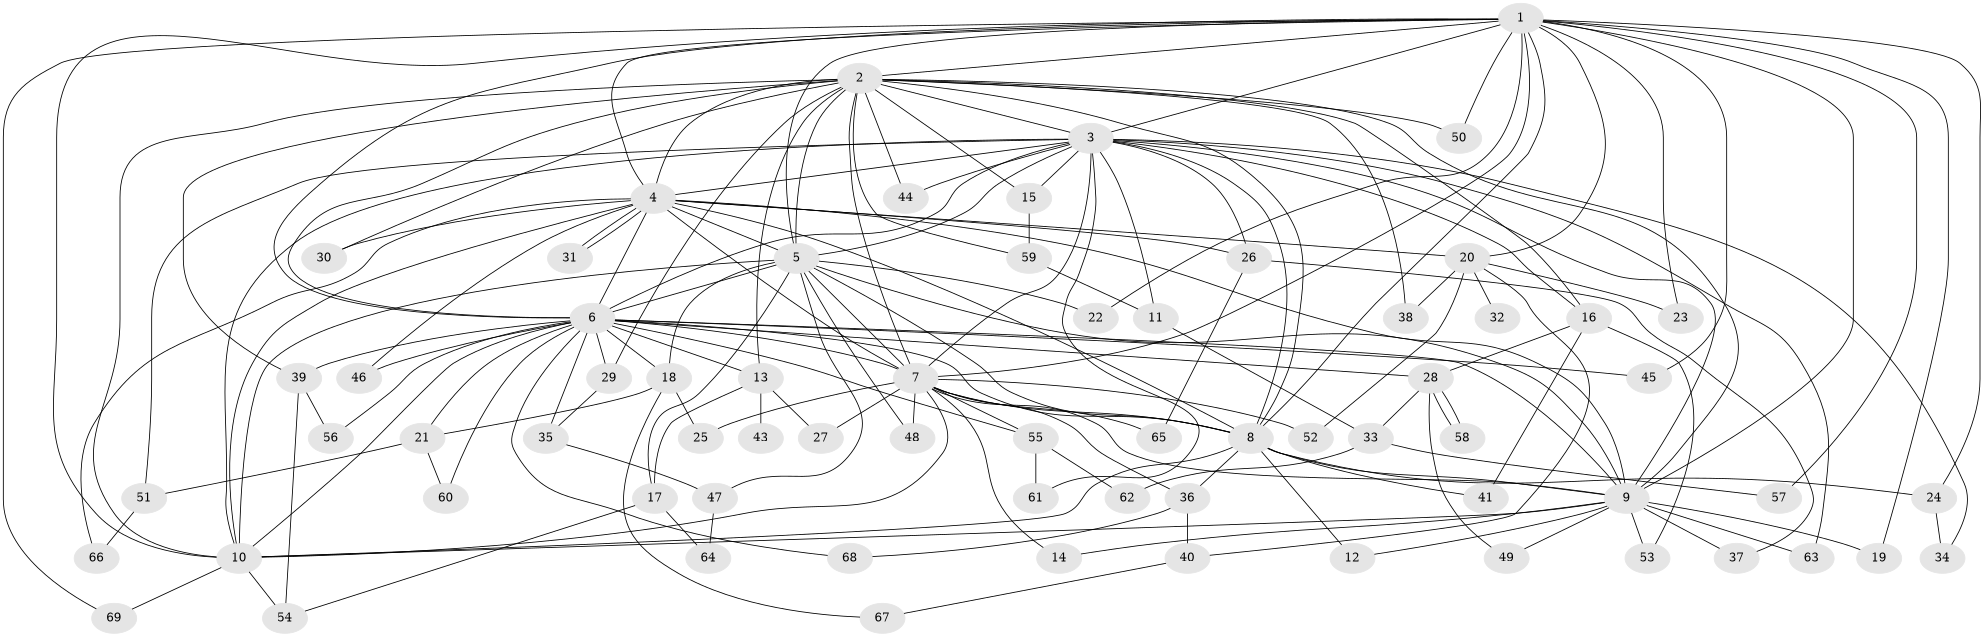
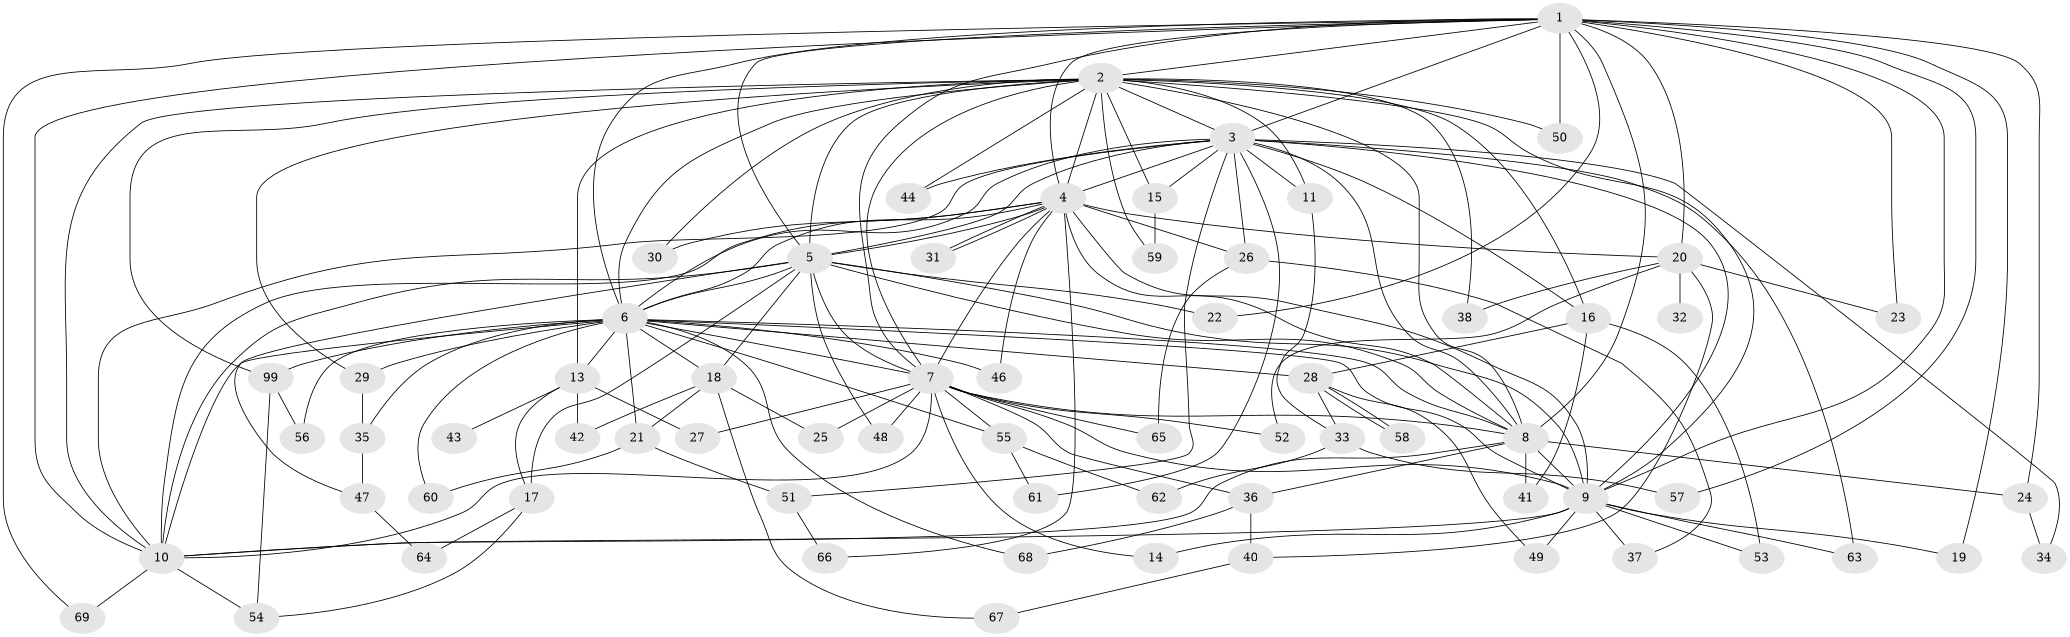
edge "3" -- "7": removed
edge "59" -- "11": now "2" -- "11"
node "39": label "39" -> "99"
node "45": removed
node "42": added
node "12": removed
